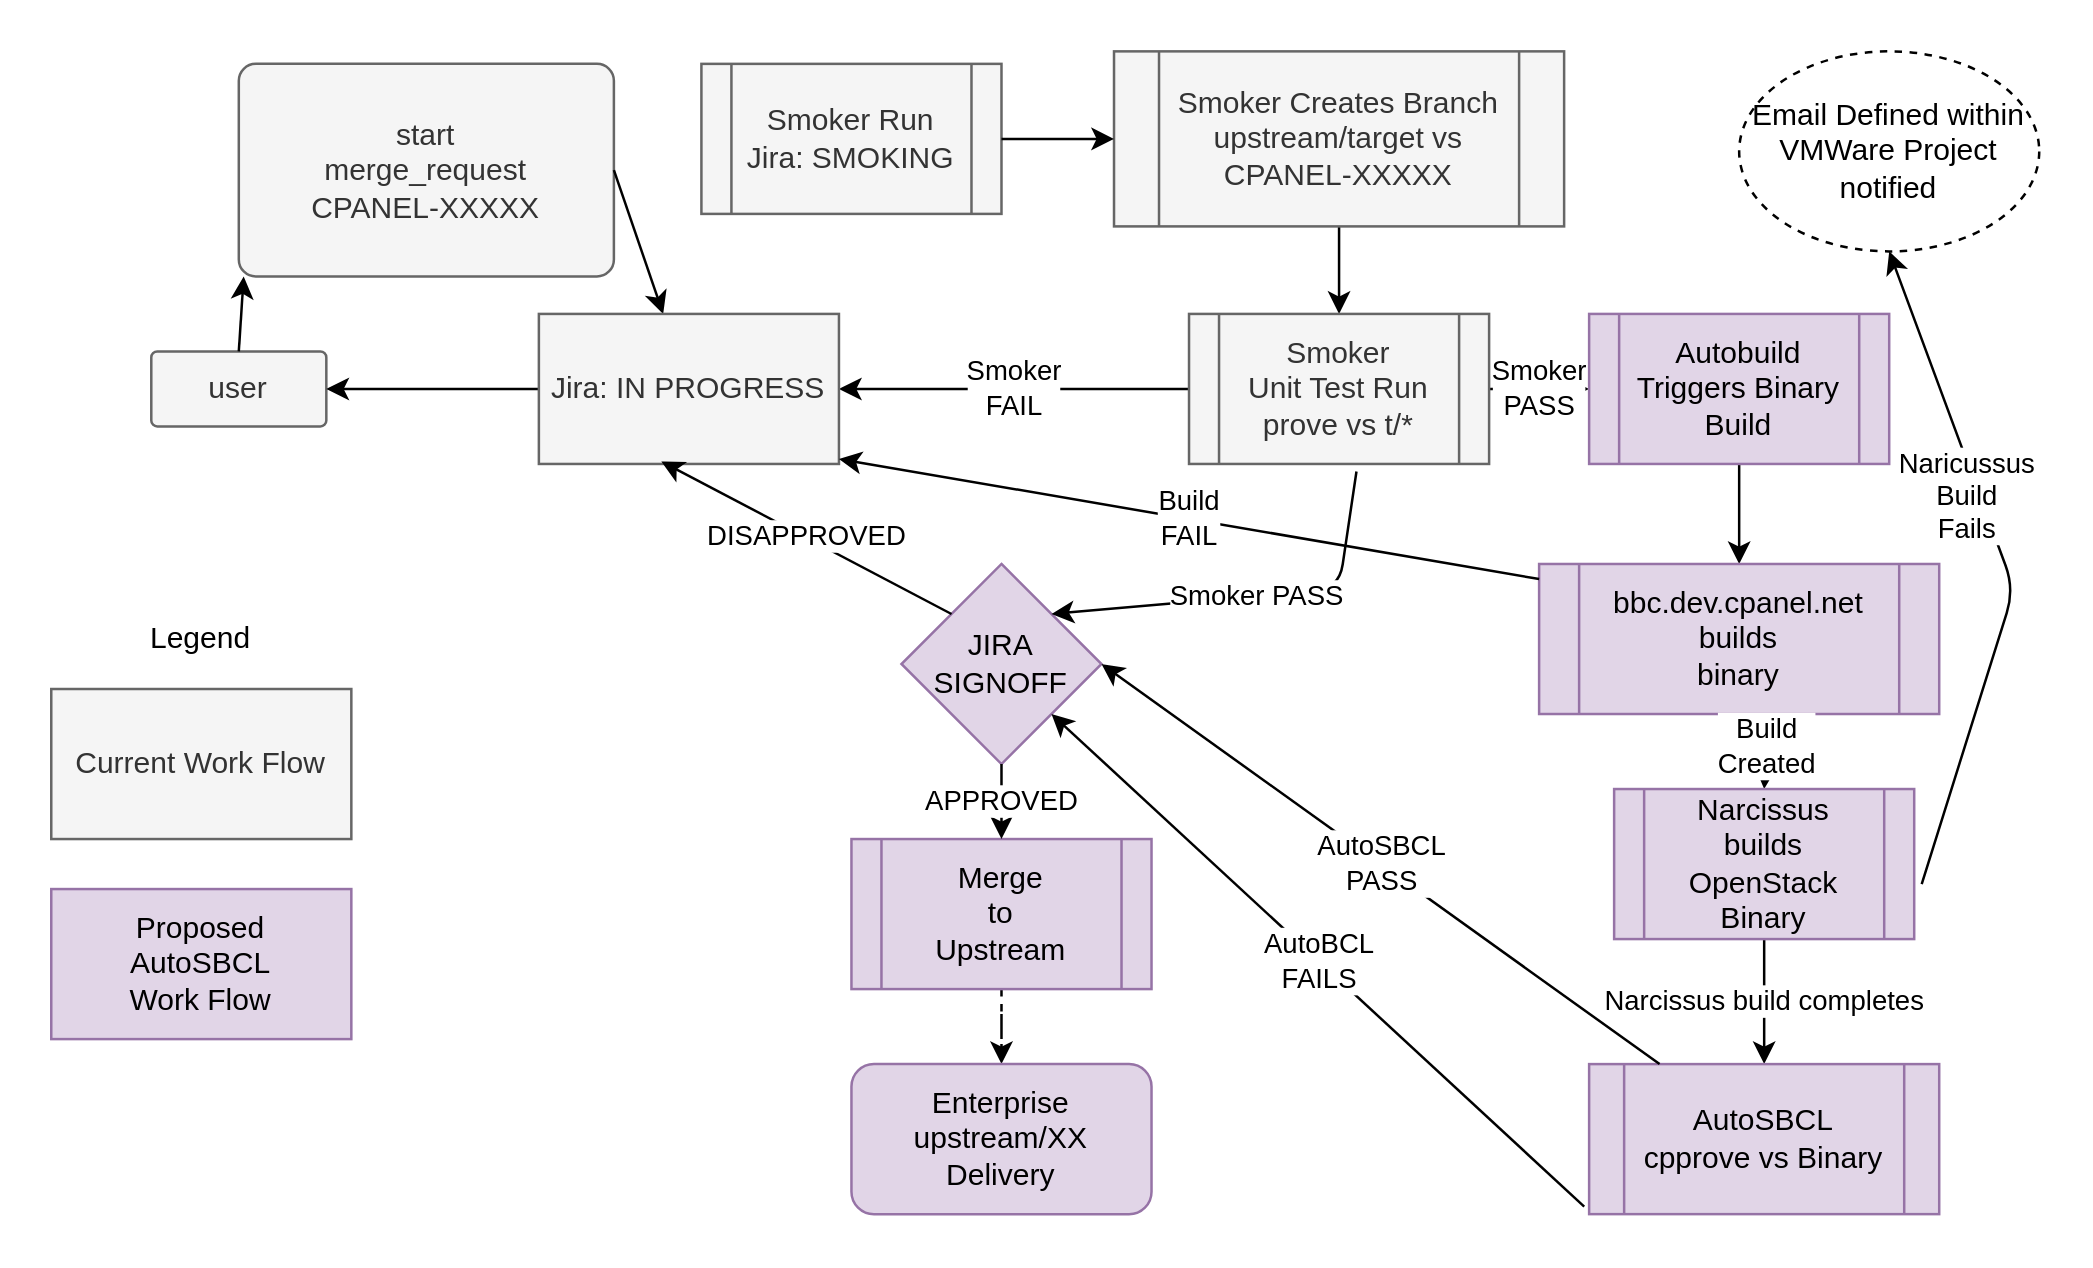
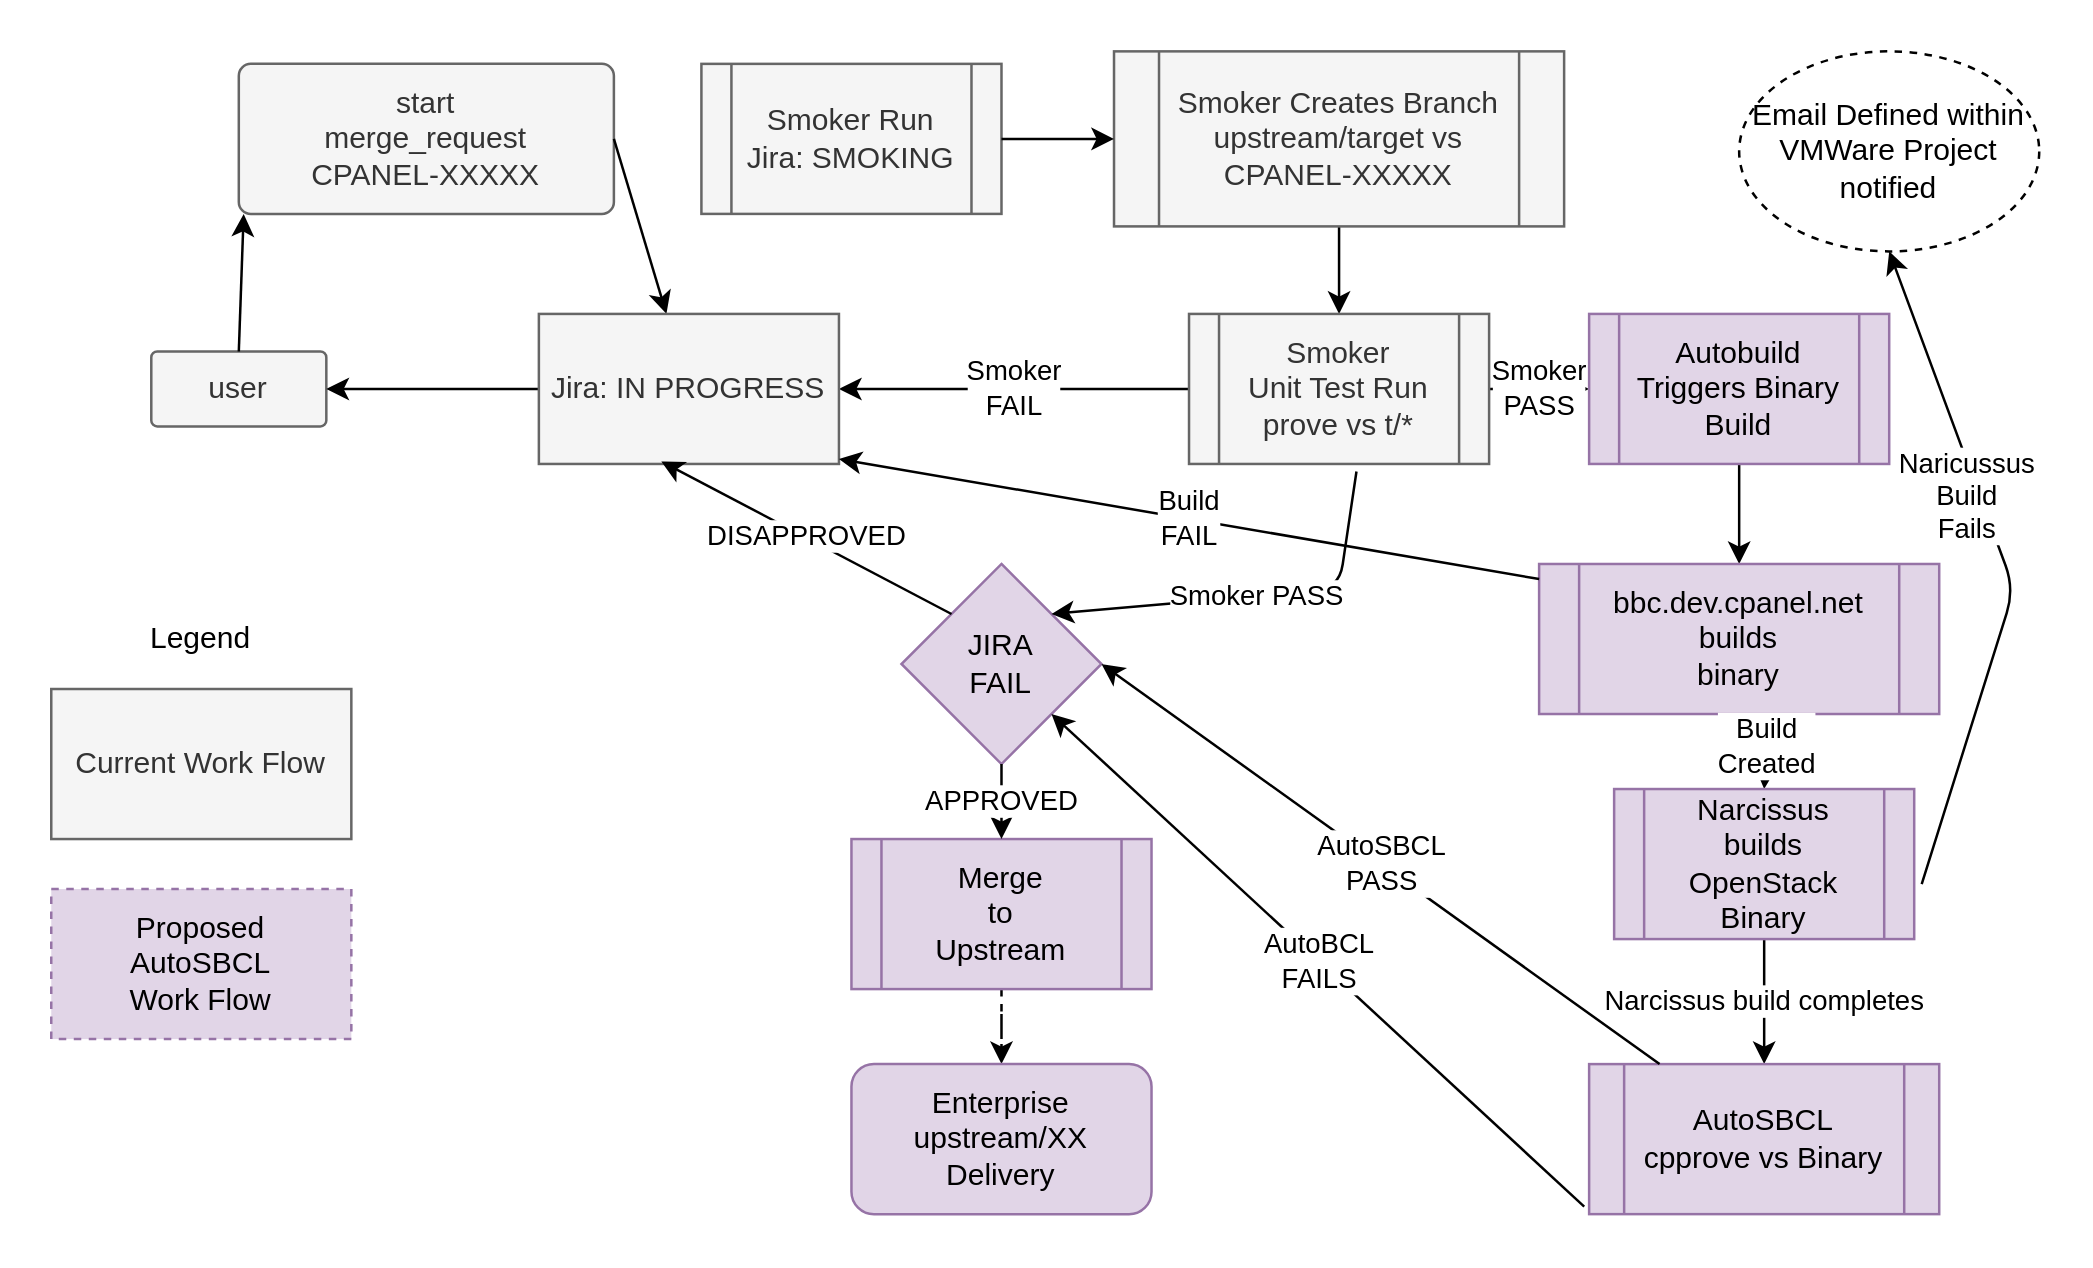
node "start merge_request CPANEL-XXXXX": size 375x213 -> 375x150
node "JIRA SIGNOFF": label "JIRA SIGNOFF" -> "JIRA FAIL"
node "Proposed AutoSBCL Work Flow": style solid -> dashed
